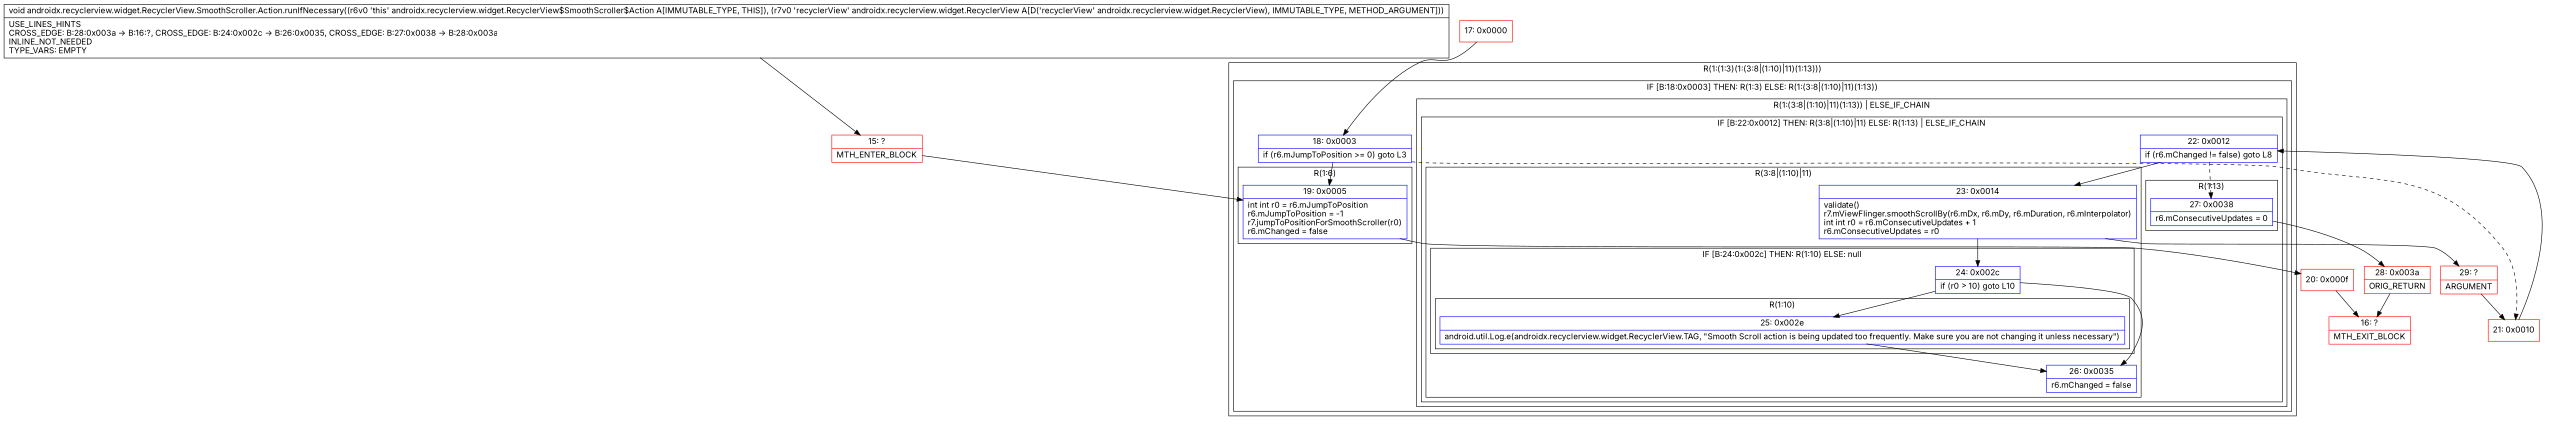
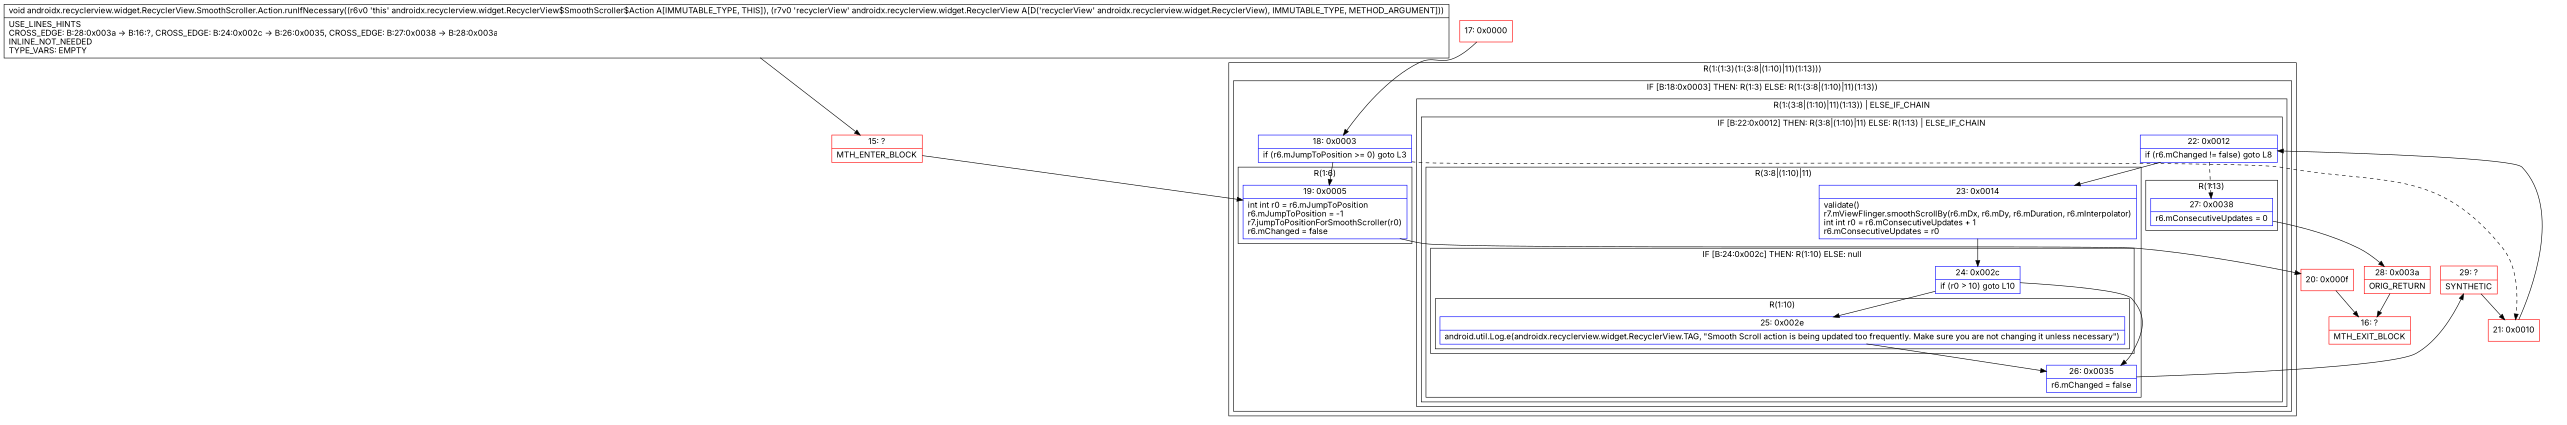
edge "23: 0x0014" -> "29: ?": now "26: 0x0035" -> "29: ?"
node "29: ?": text "ARGUMENT" -> "SYNTHETIC"
